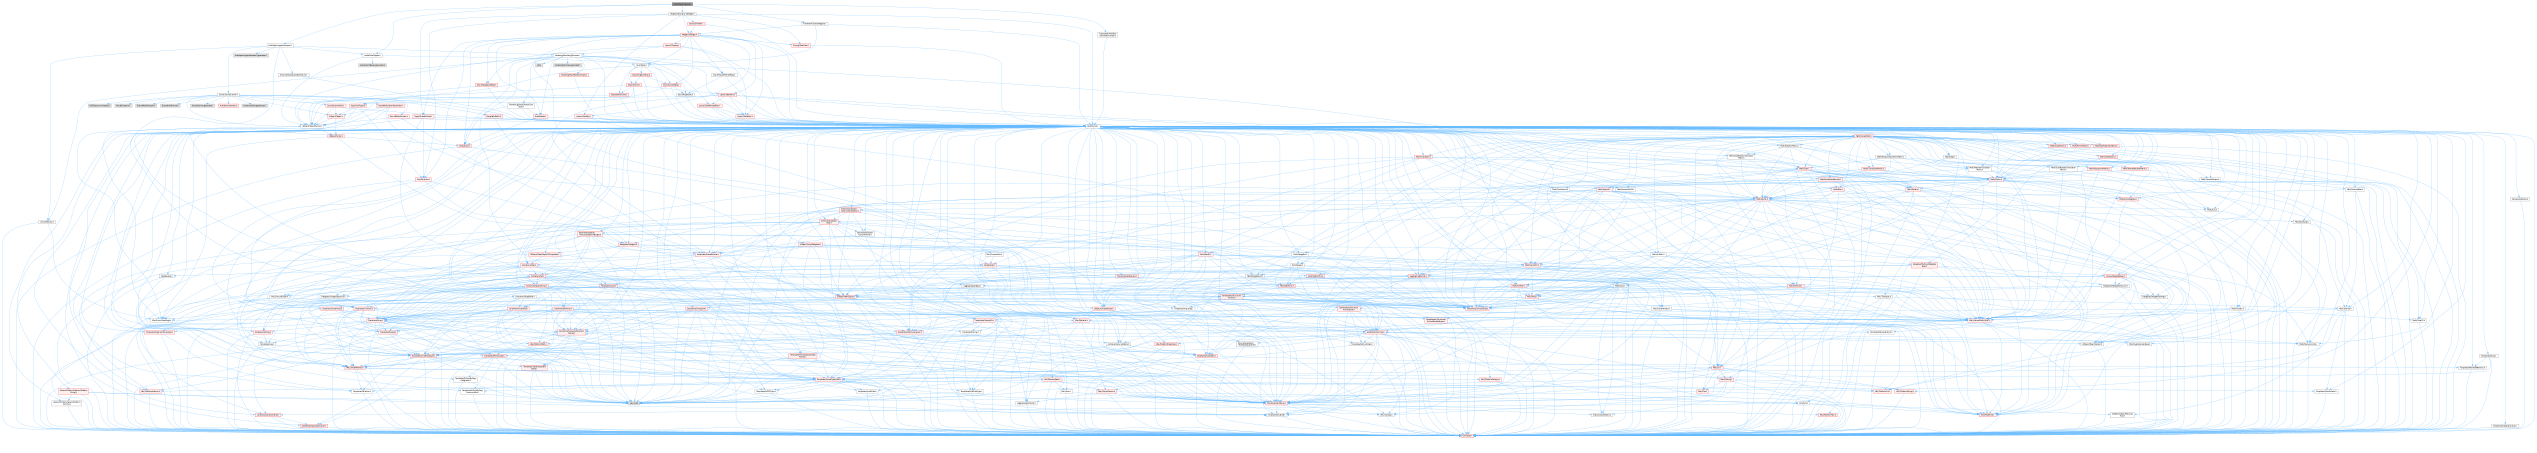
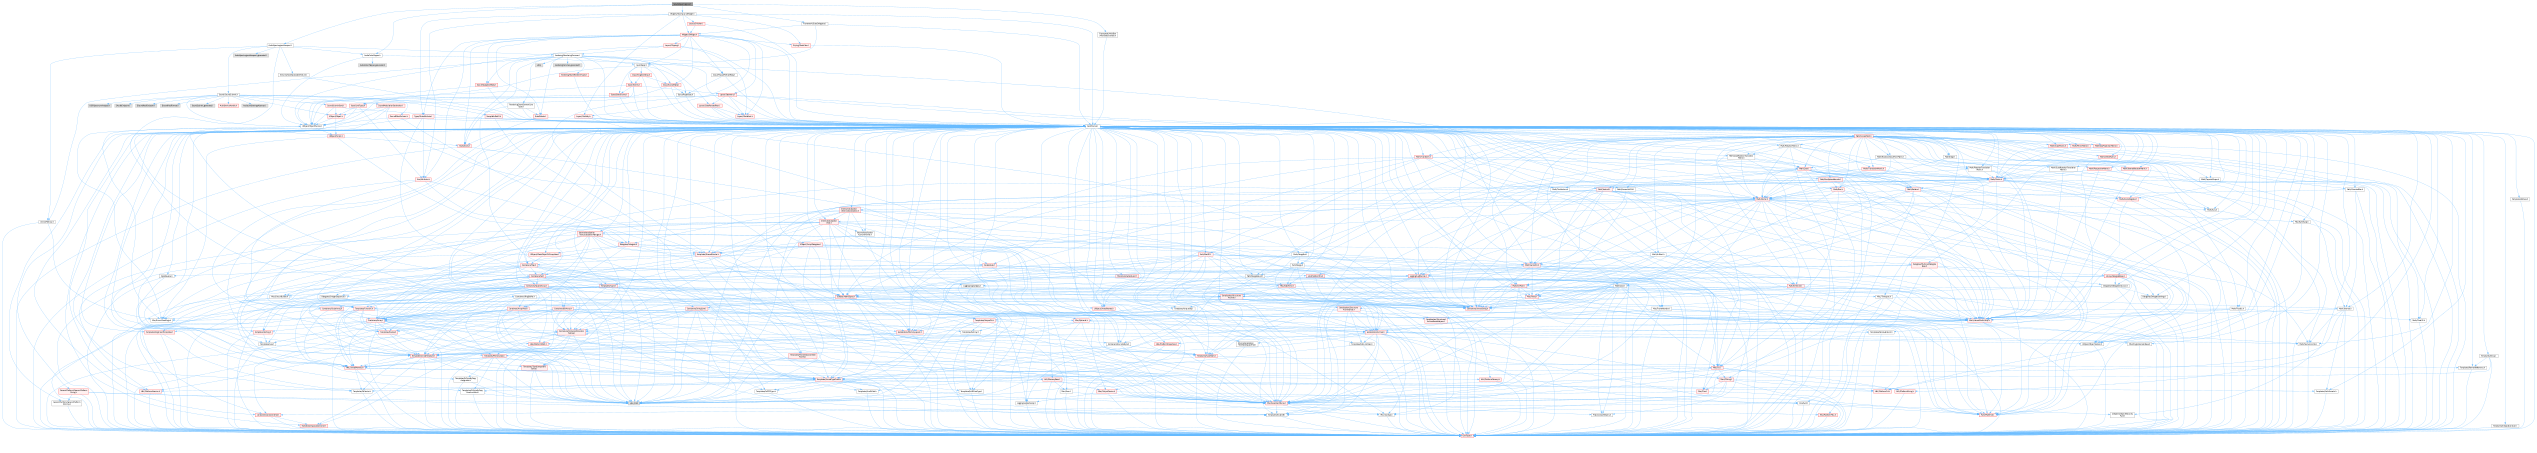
node "Misc/FrameValue.h": removed
